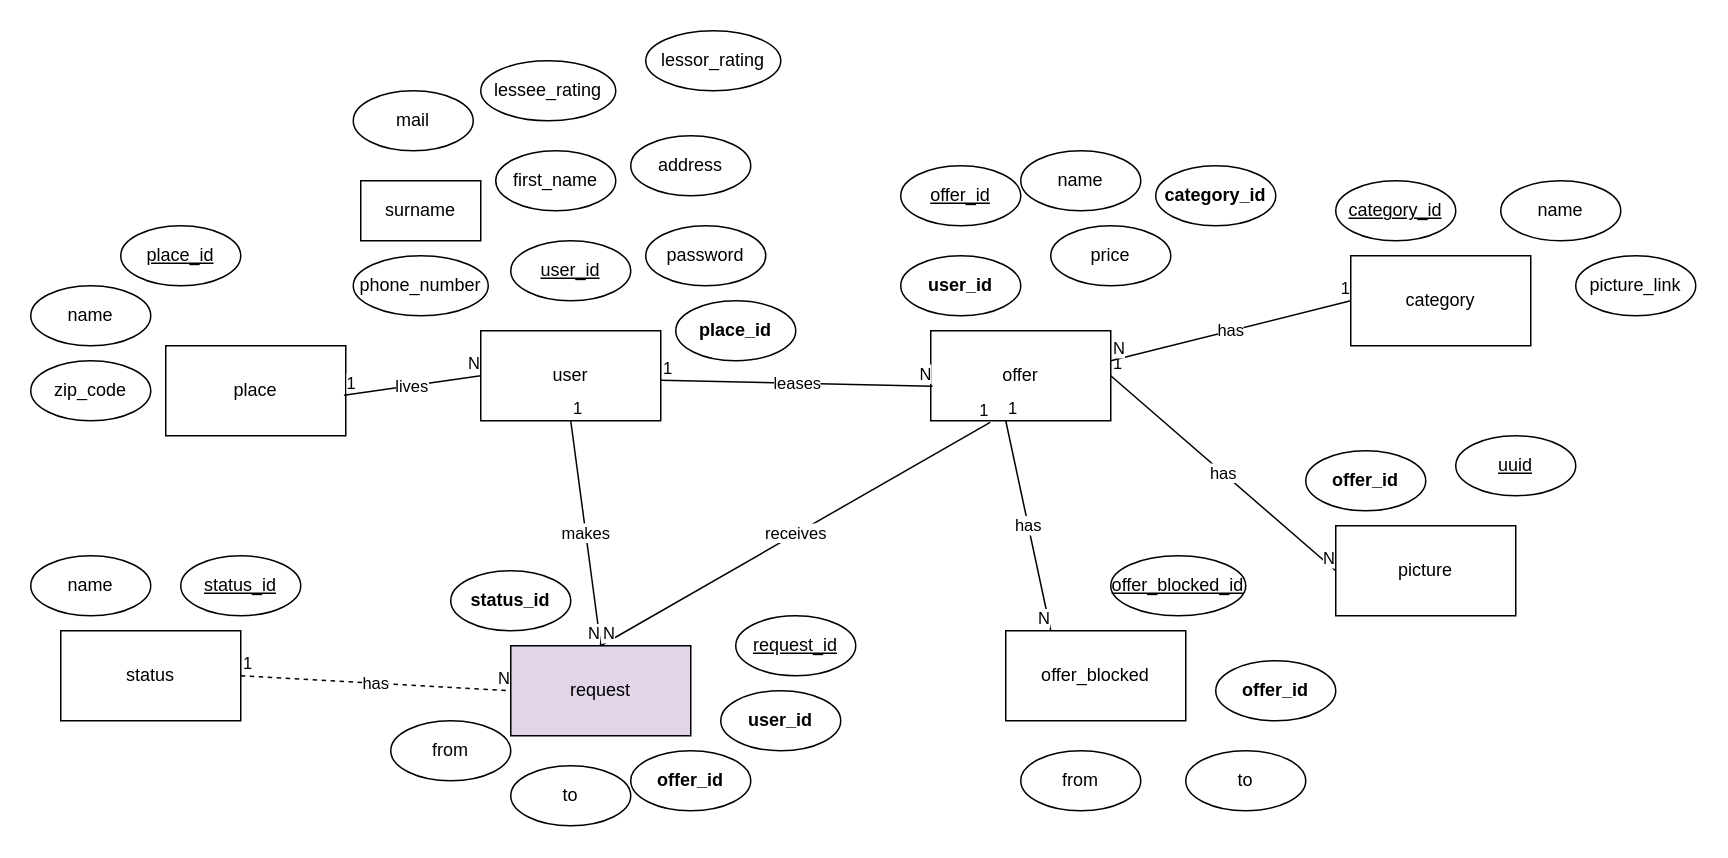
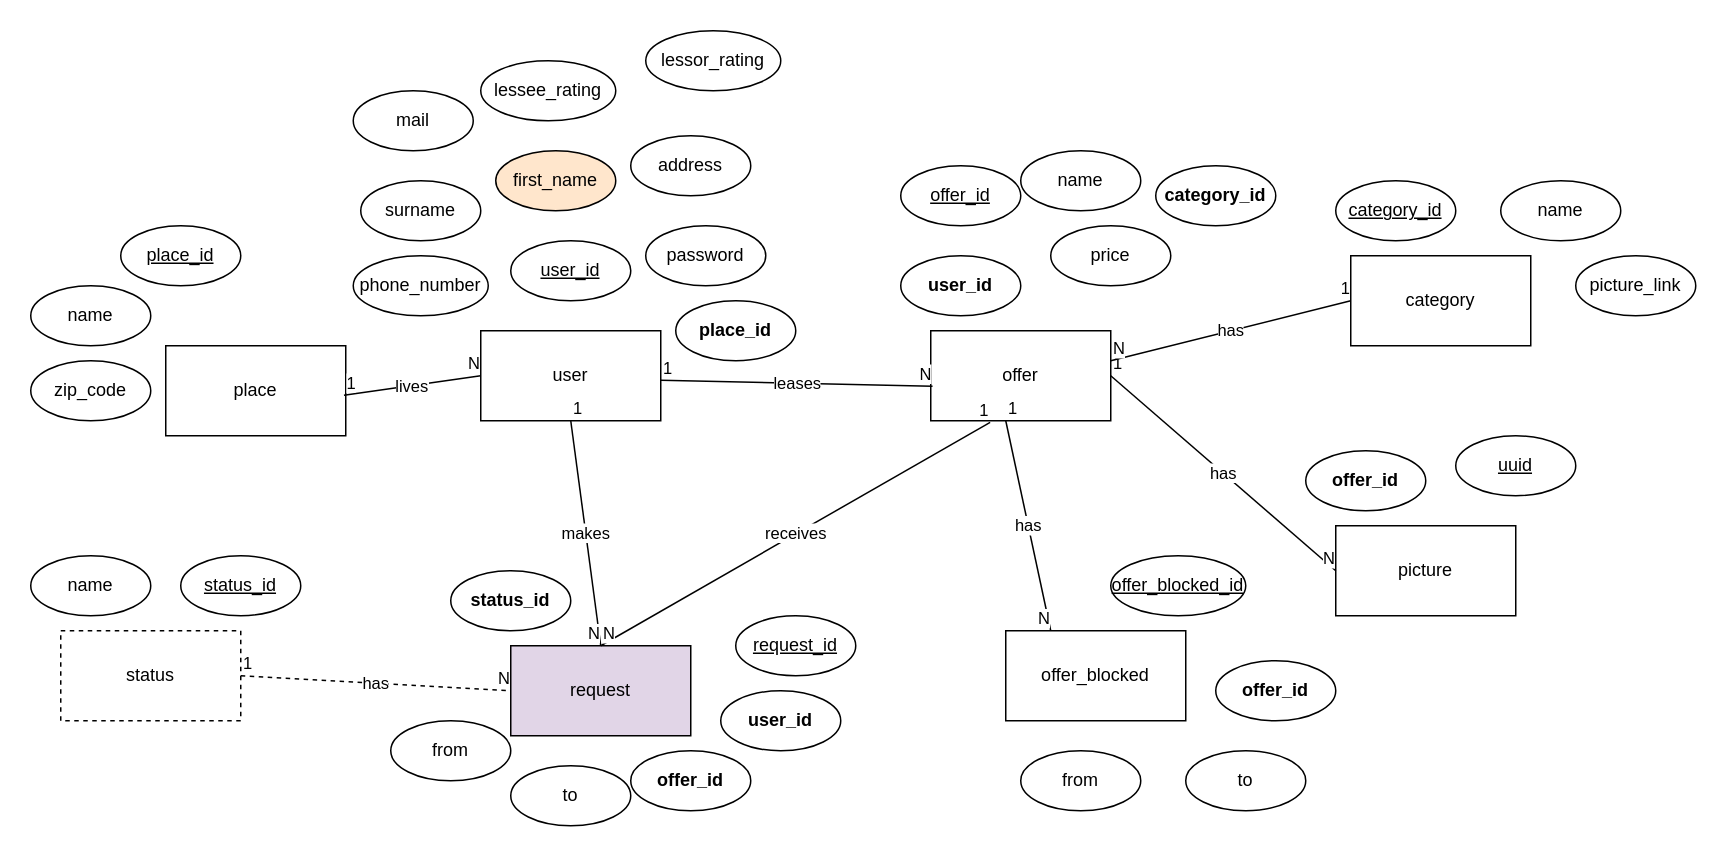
node "first_name": fillcolor #ffffff -> #ffe6cc
node "surname": shape rectangle -> ellipse
node "status": style solid -> dashed
